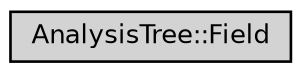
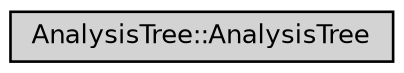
node "AnalysisTree::Field": label "AnalysisTree::Field" -> "AnalysisTree::AnalysisTree"
